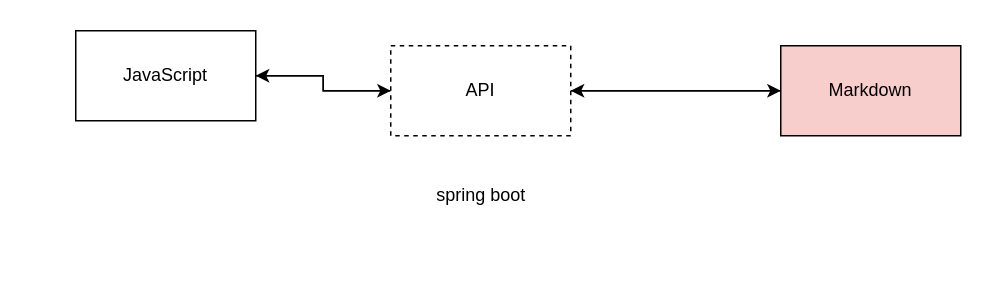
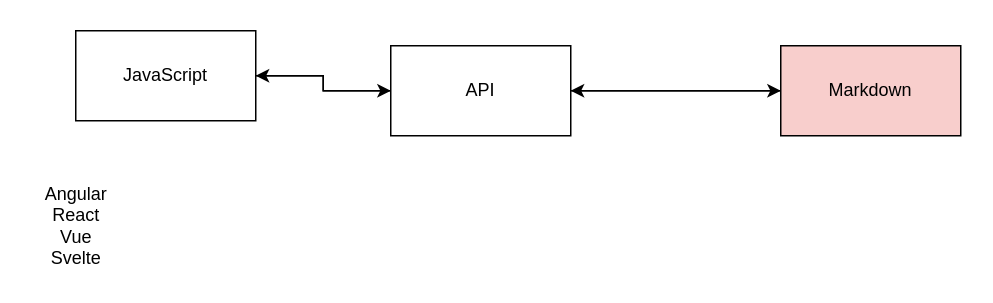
node "API": style dashed -> solid
node "spring boot": removed
node "Angular React Vue Svelte": added
